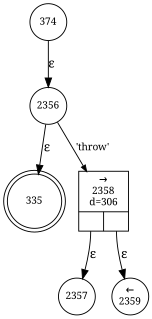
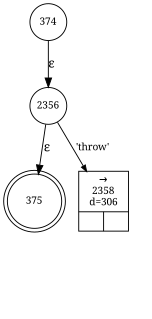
node "335": label "335" -> "375"
node "2357": removed
node "← 2359": removed
